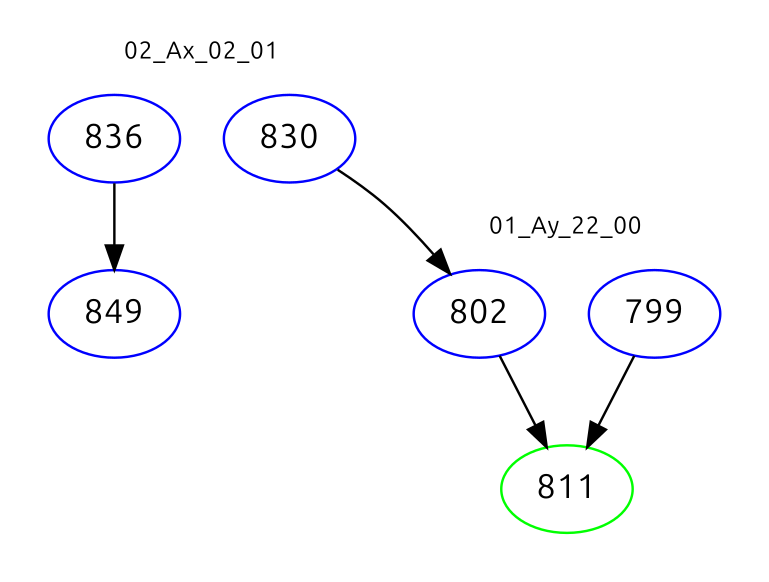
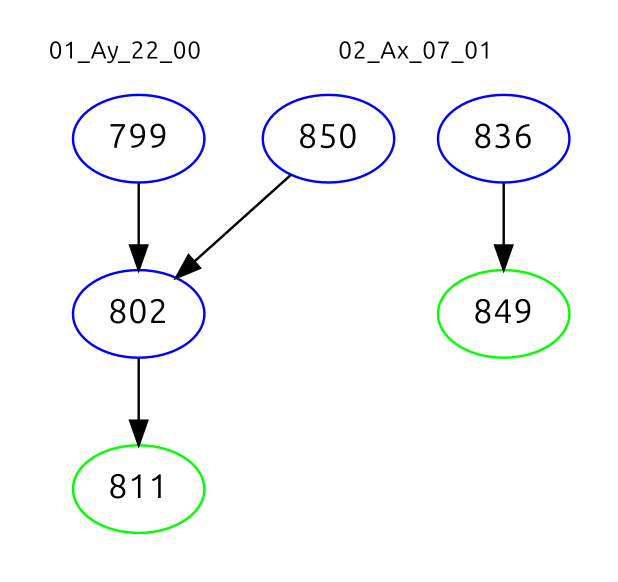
cluster "02_Ax_02_01": label "02_Ax_02_01" -> "02_Ax_07_01"
node "830": label "830" -> "850"
node "849": color blue -> green
edge "799" -> "811": now "799" -> "802"
